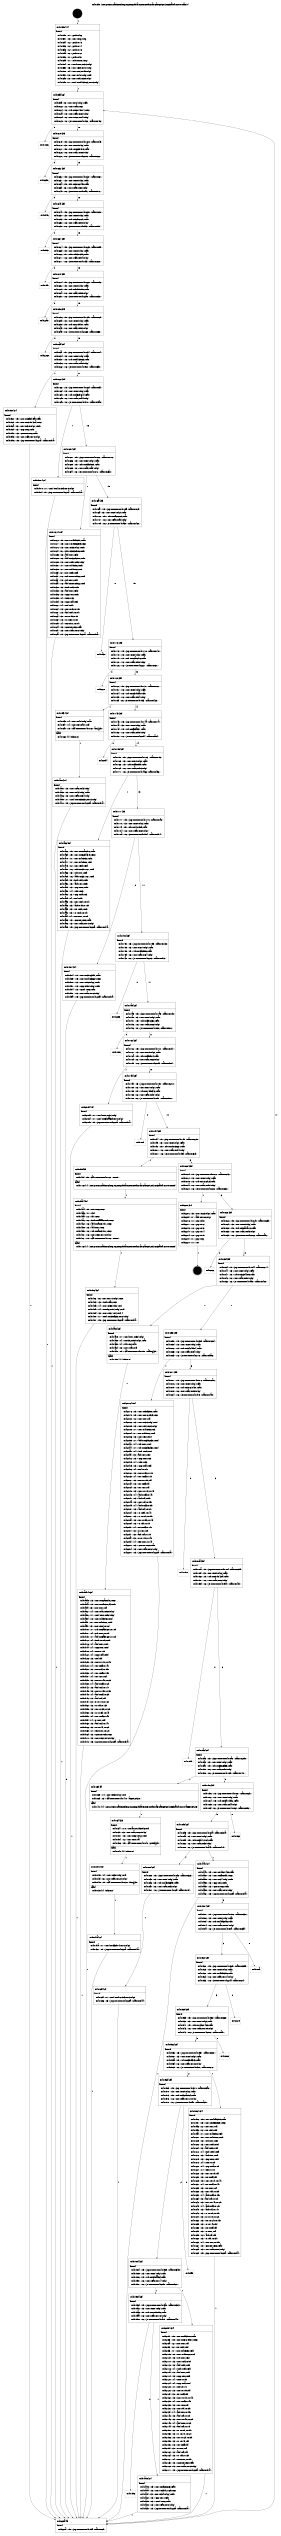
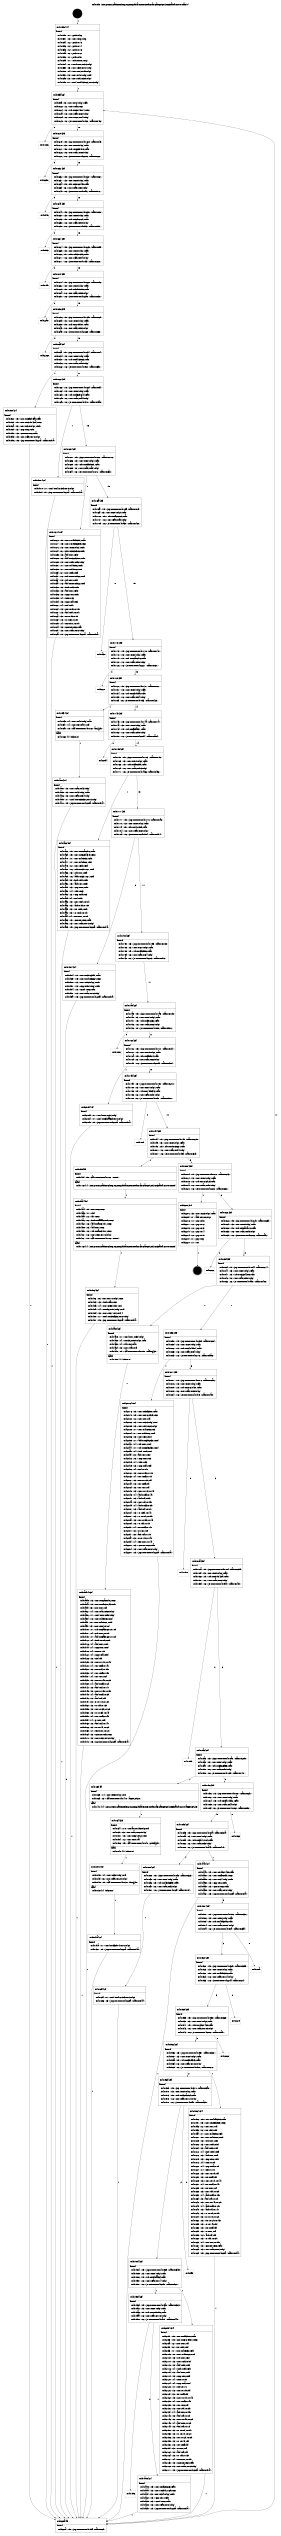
node "0x4022e3": removed
